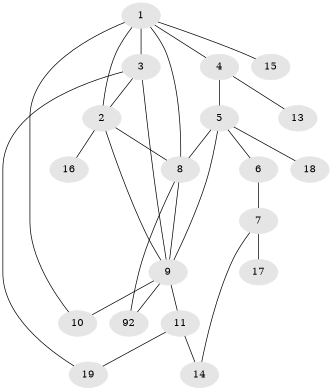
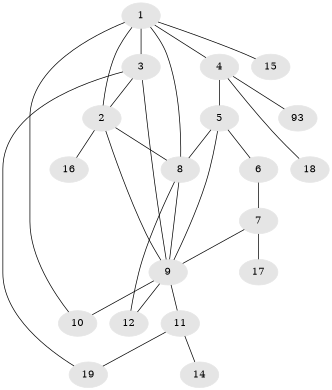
node "13": label "13" -> "93"
edge "5" -- "18": now "4" -- "18"
edge "7" -- "14": now "7" -- "9"
node "92": label "92" -> "12"
